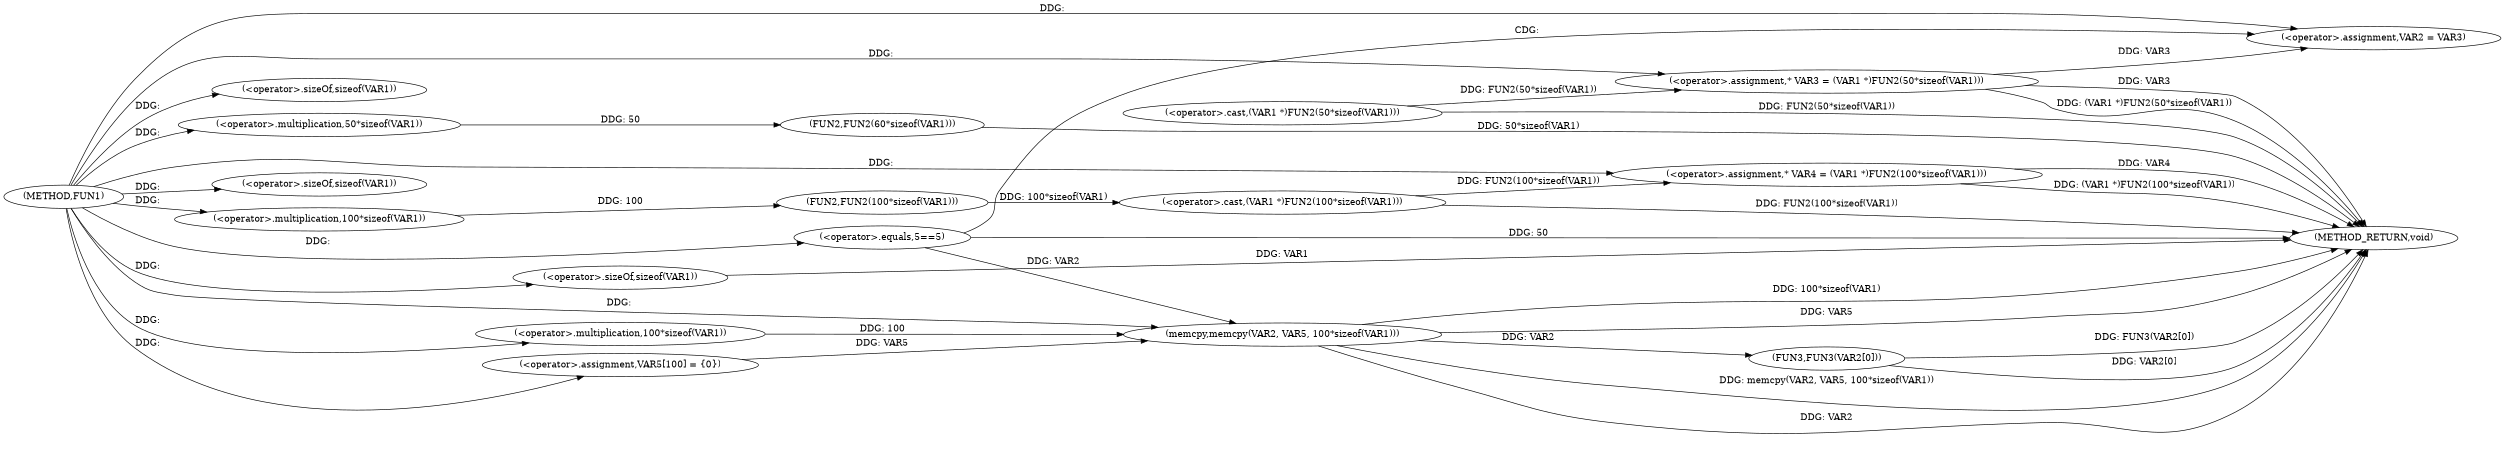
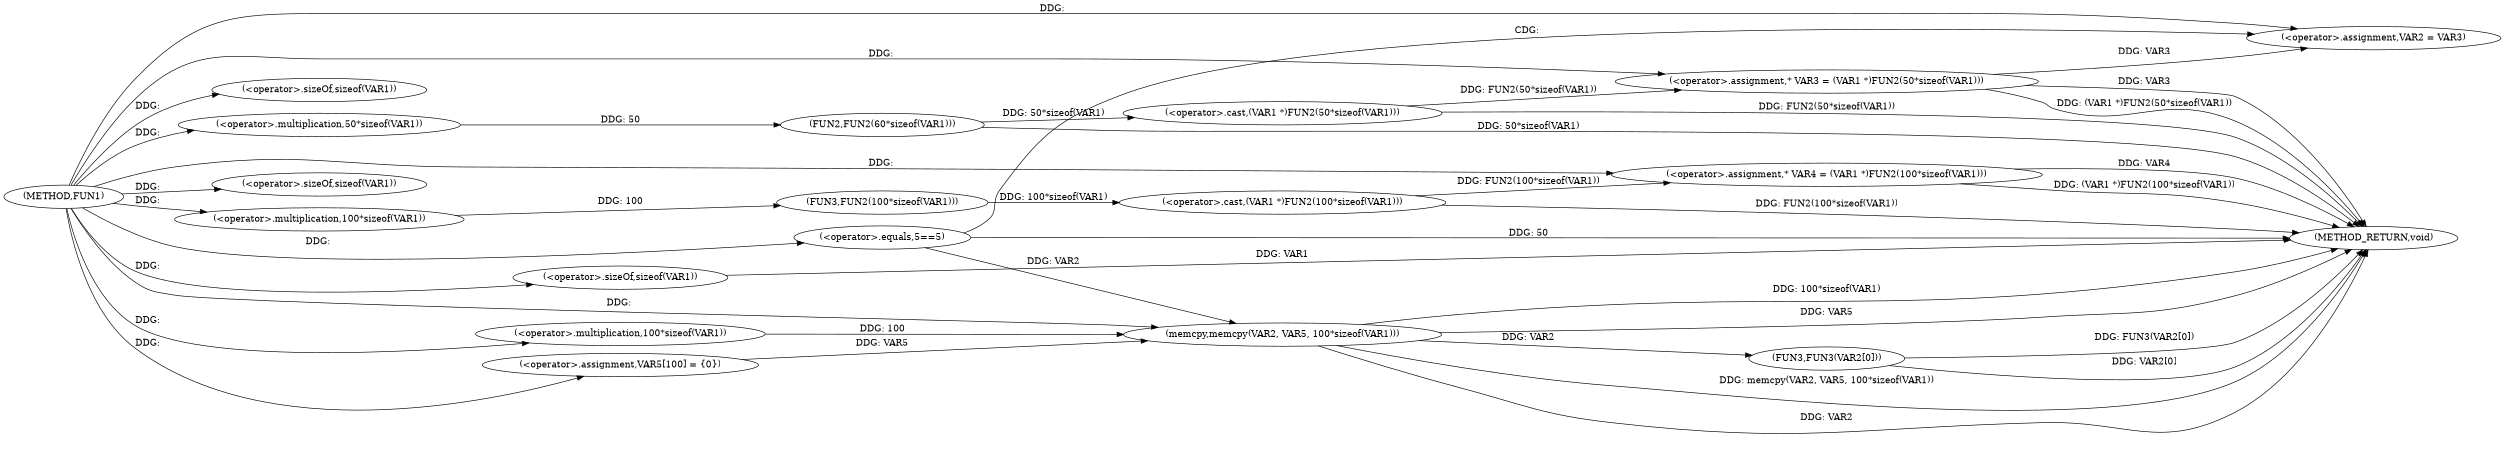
edge "(FUN2,FUN2(60*sizeof(VAR1)))" -> "(<operator>.cast,(VAR1 *)FUN2(50*sizeof(VAR1)))": added, label "DDG: 50*sizeof(VAR1)"
node "(FUN2,FUN2(100*sizeof(VAR1)))": label "(FUN2,FUN2(100*sizeof(VAR1)))" -> "(FUN3,FUN2(100*sizeof(VAR1)))"
